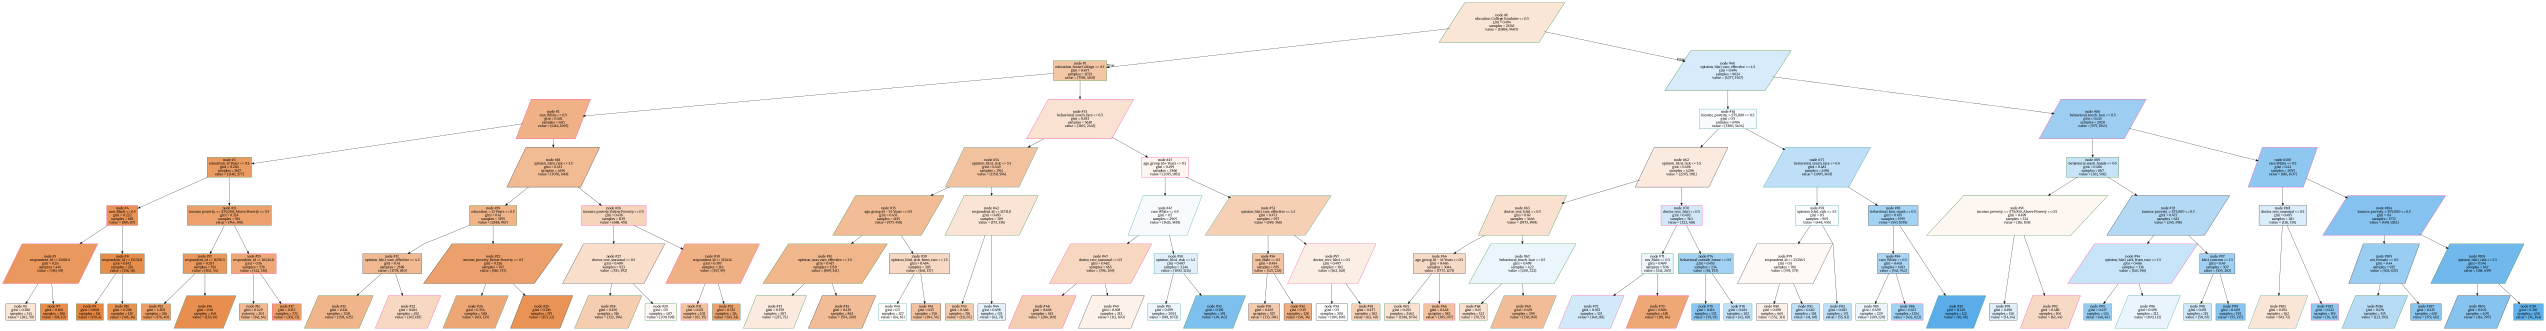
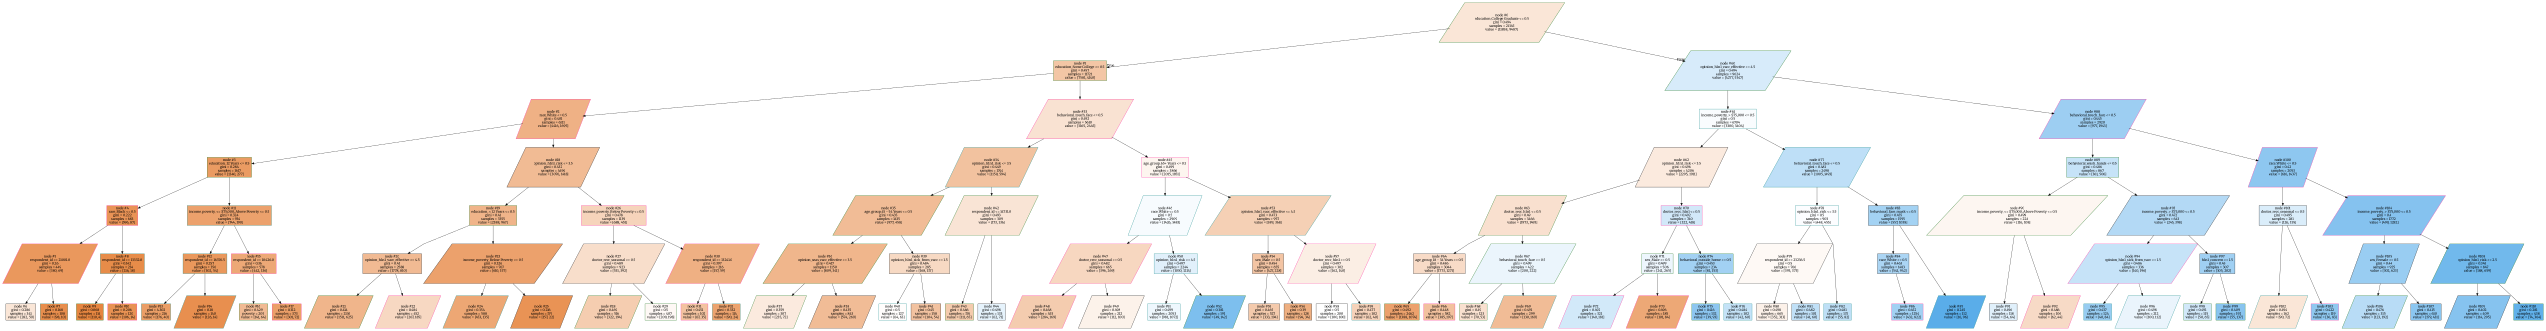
node "node #10 gini = 0.206 samples = 120 value = [106, 14]": color teal -> deeppink
node "node #65 gini = 0.492 samples = 2462 value = [1388, 1074]": fillcolor #f9e2d2 -> #eca16c
node "node #85 gini = 0.499 samples = 229 value = [109, 120]": removed
